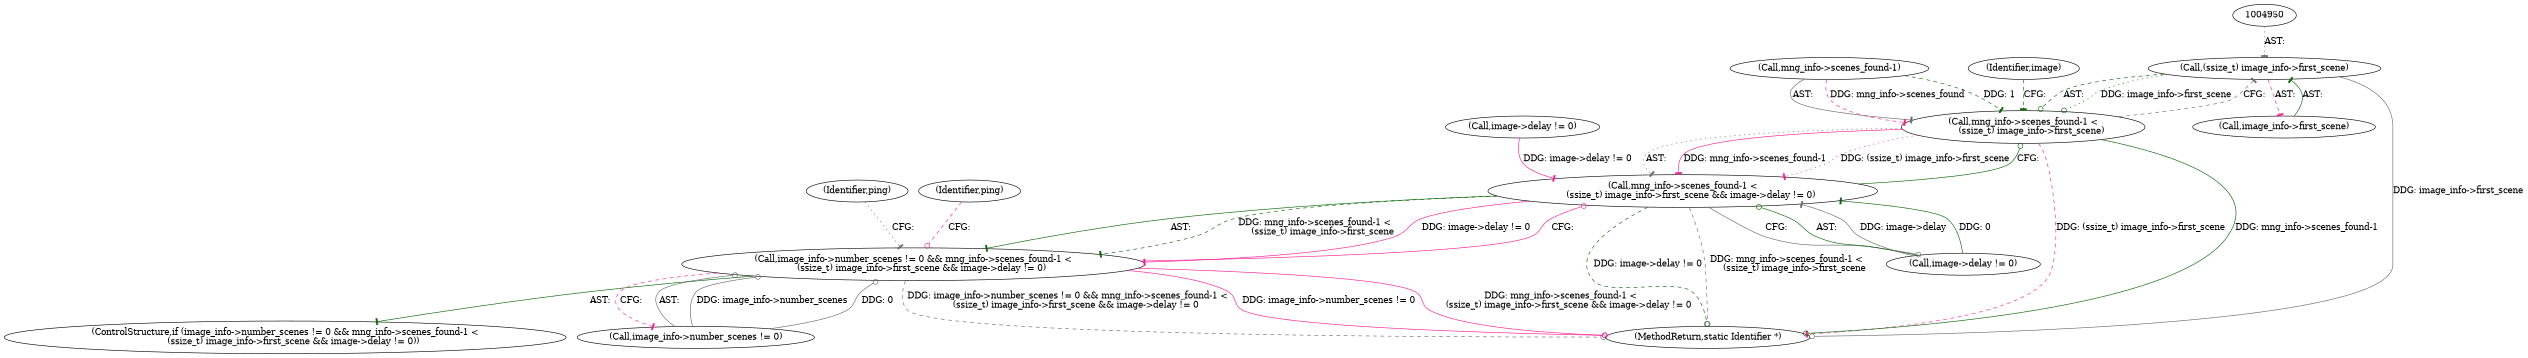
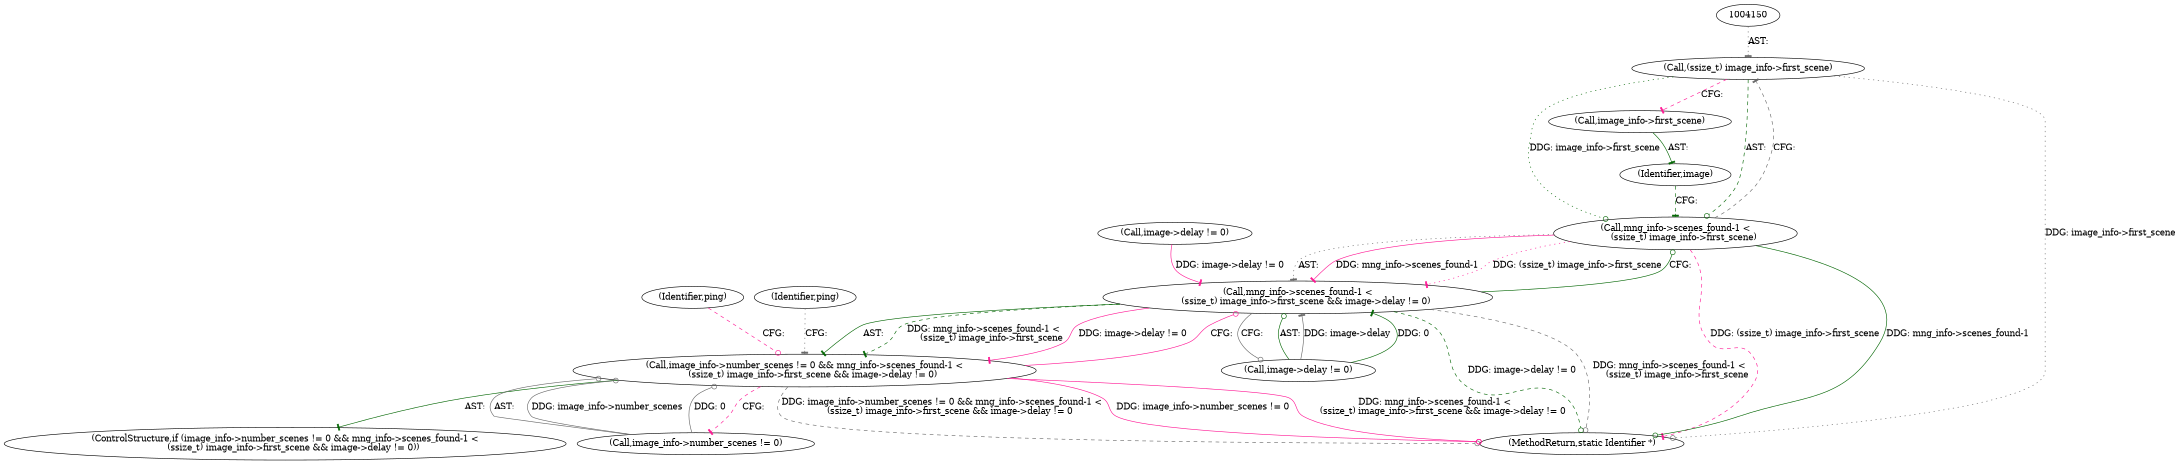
node "1004950": label "1004950" -> "1004150"
node "(Call,mng_info->scenes_found-1)": removed
edge "(Call,(ssize_t) image_info->first_scene)" -> "(Call,image_info->first_scene)": label "AST: " -> "CFG: "
edge "(Call,image_info->first_scene)" -> "(Call,(ssize_t) image_info->first_scene)": now "(Call,image_info->first_scene)" -> "(Identifier,image)"
edge "(Call,(ssize_t) image_info->first_scene)" -> "(MethodReturn,static Identifier *)": style solid -> dotted
